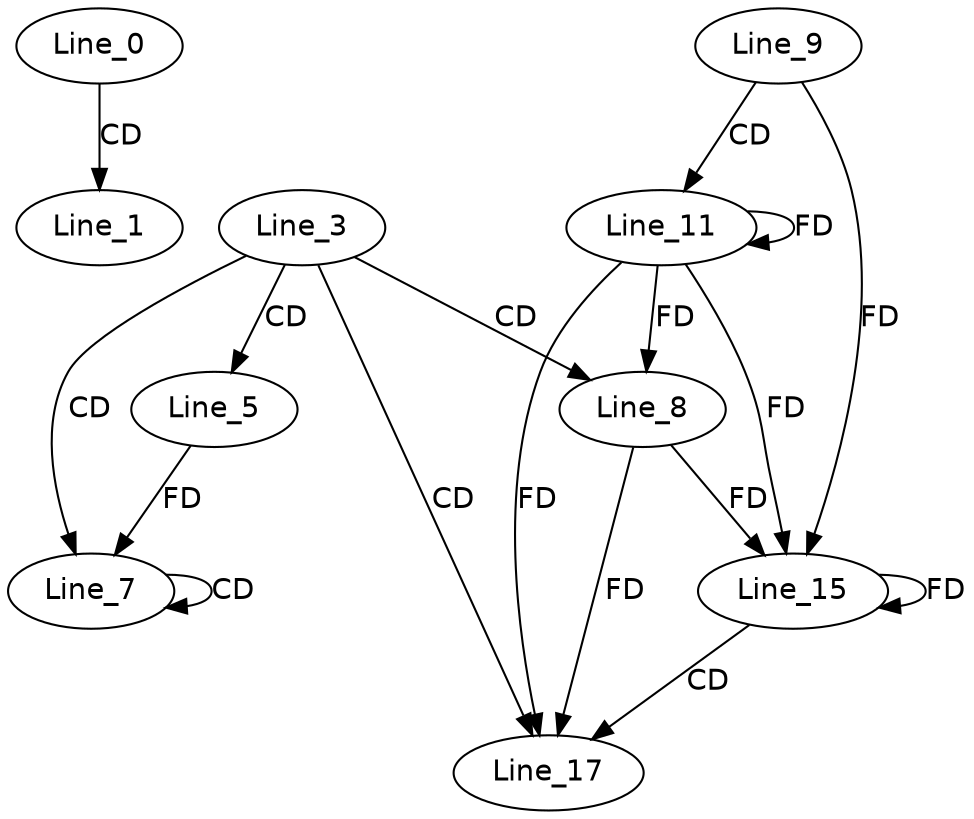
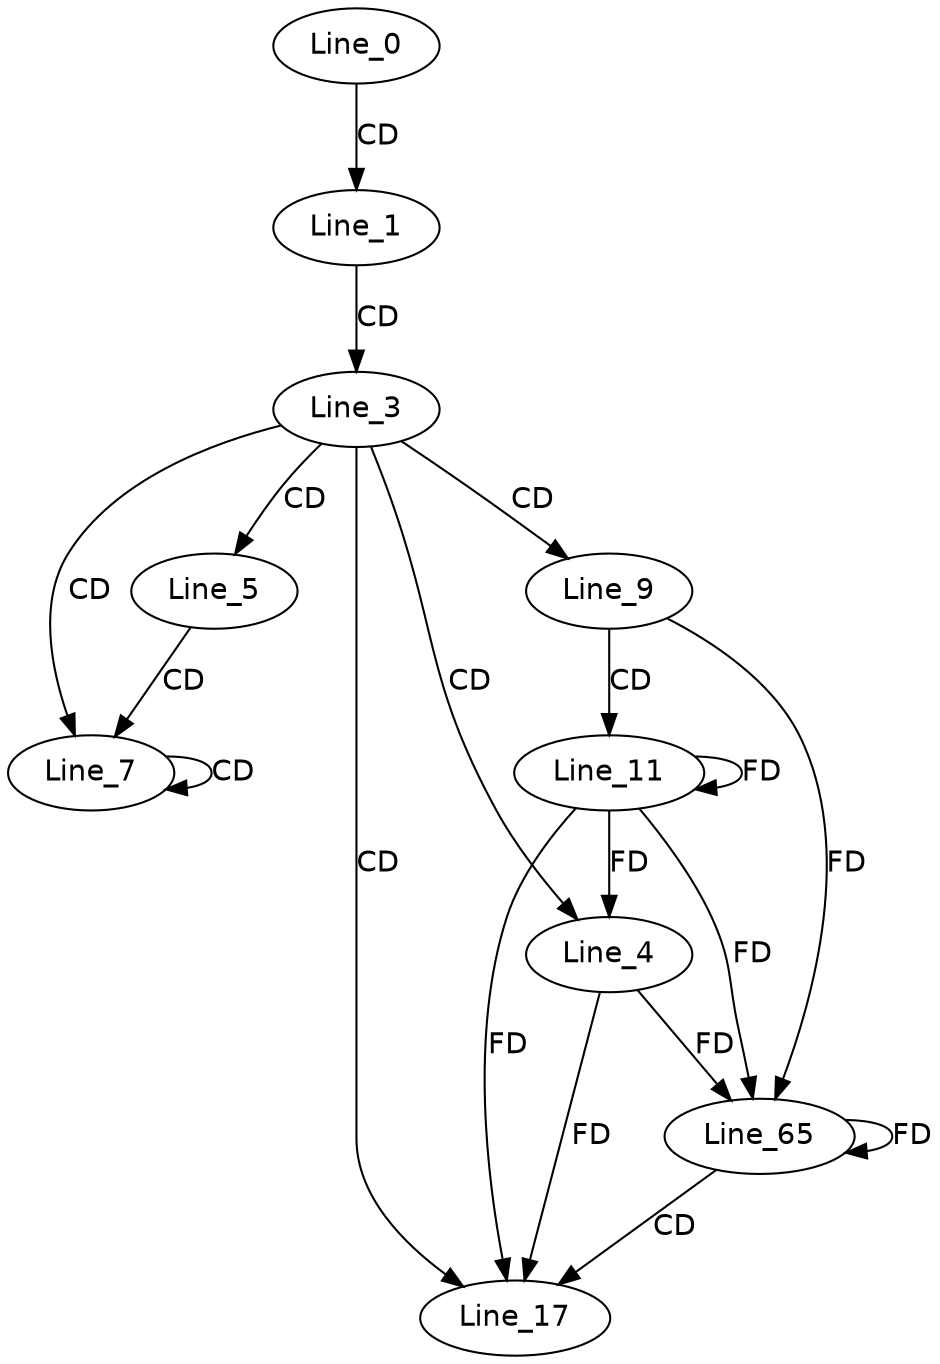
edge "Line_1" -> "Line_3": added, label "CD"
node "Line_8": label "Line_8" -> "Line_4"
edge "Line_3" -> "Line_9": added, label "CD"
edge "Line_5" -> "Line_7": label "FD" -> "CD"
node "Line_15": label "Line_15" -> "Line_65"
